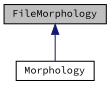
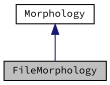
edge "Morphology" -> "FileMorphology": reversed
